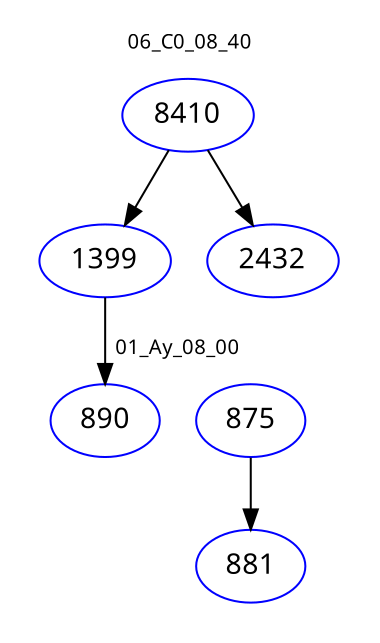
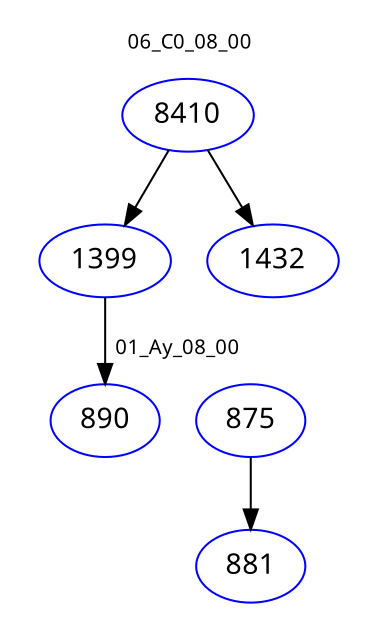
cluster "06_C0_08_40": label "06_C0_08_40" -> "06_C0_08_00"
node "2432": label "2432" -> "1432"
